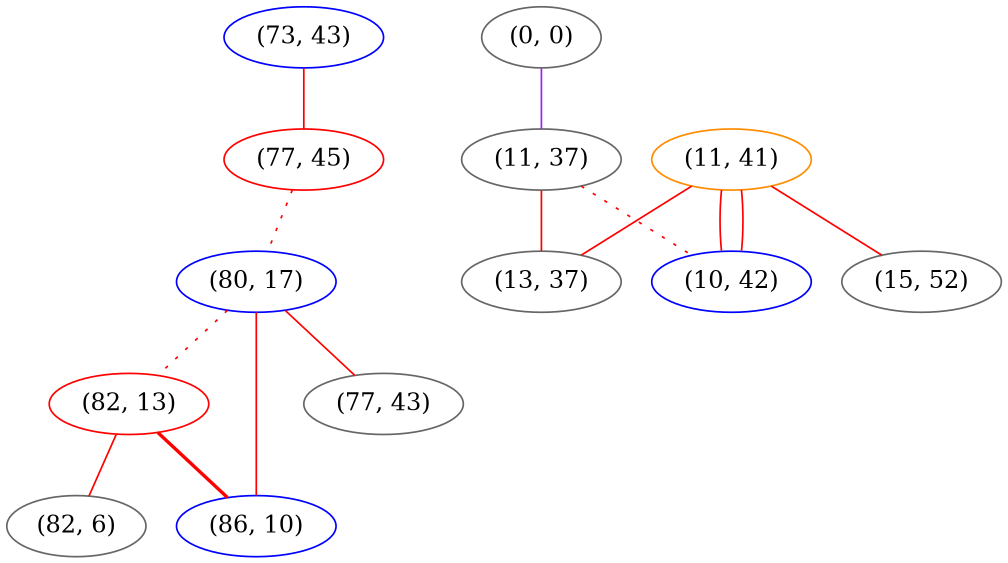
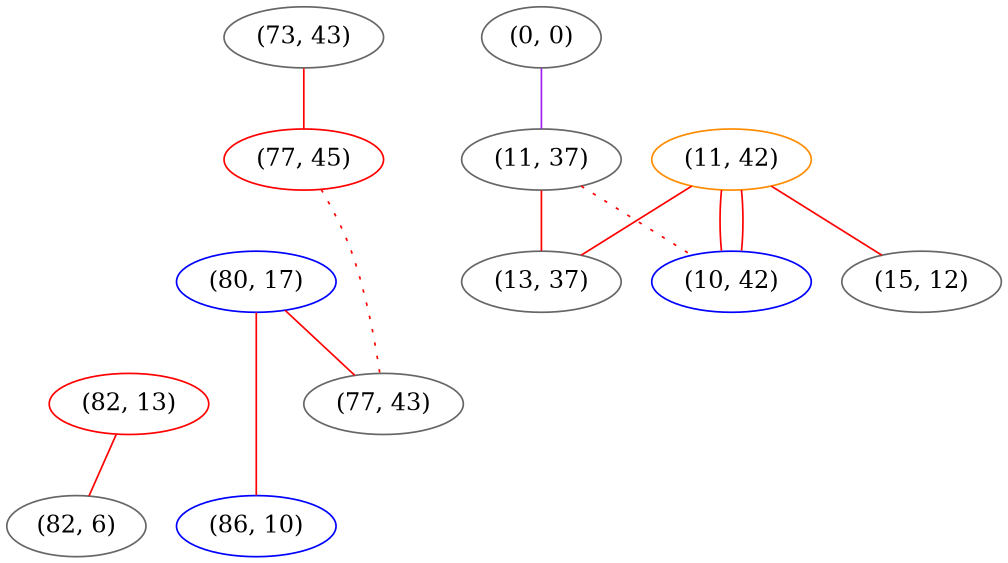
node "(73, 43)": color blue -> gray40
node "(11, 41)": label "(11, 41)" -> "(11, 42)"
edge "(77, 45)" -- "(80, 17)": now "(77, 45)" -- "(77, 43)"
node "(15, 52)": label "(15, 52)" -> "(15, 12)"
edge "(80, 17)" -- "(82, 13)": removed
edge "(82, 13)" -- "(86, 10)": removed
